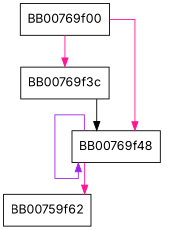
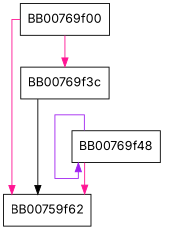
edge "BB00769f00" -> "BB00769f48": now "BB00769f00" -> "BB00759f62"
edge "BB00769f3c" -> "BB00769f48": now "BB00769f3c" -> "BB00759f62"
